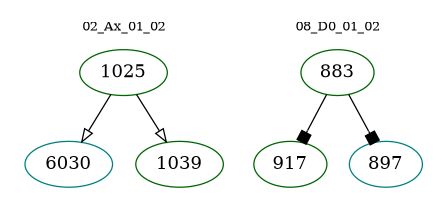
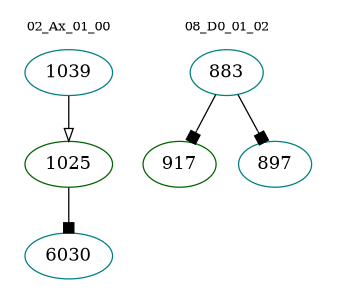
cluster "02_Ax_01_02": label "02_Ax_01_02" -> "02_Ax_01_00"
node "883": color darkgreen -> teal
edge "1025" -> "6030": arrowhead onormal -> box
edge "1025" -> "1039": reversed
node "1039": color darkgreen -> teal
